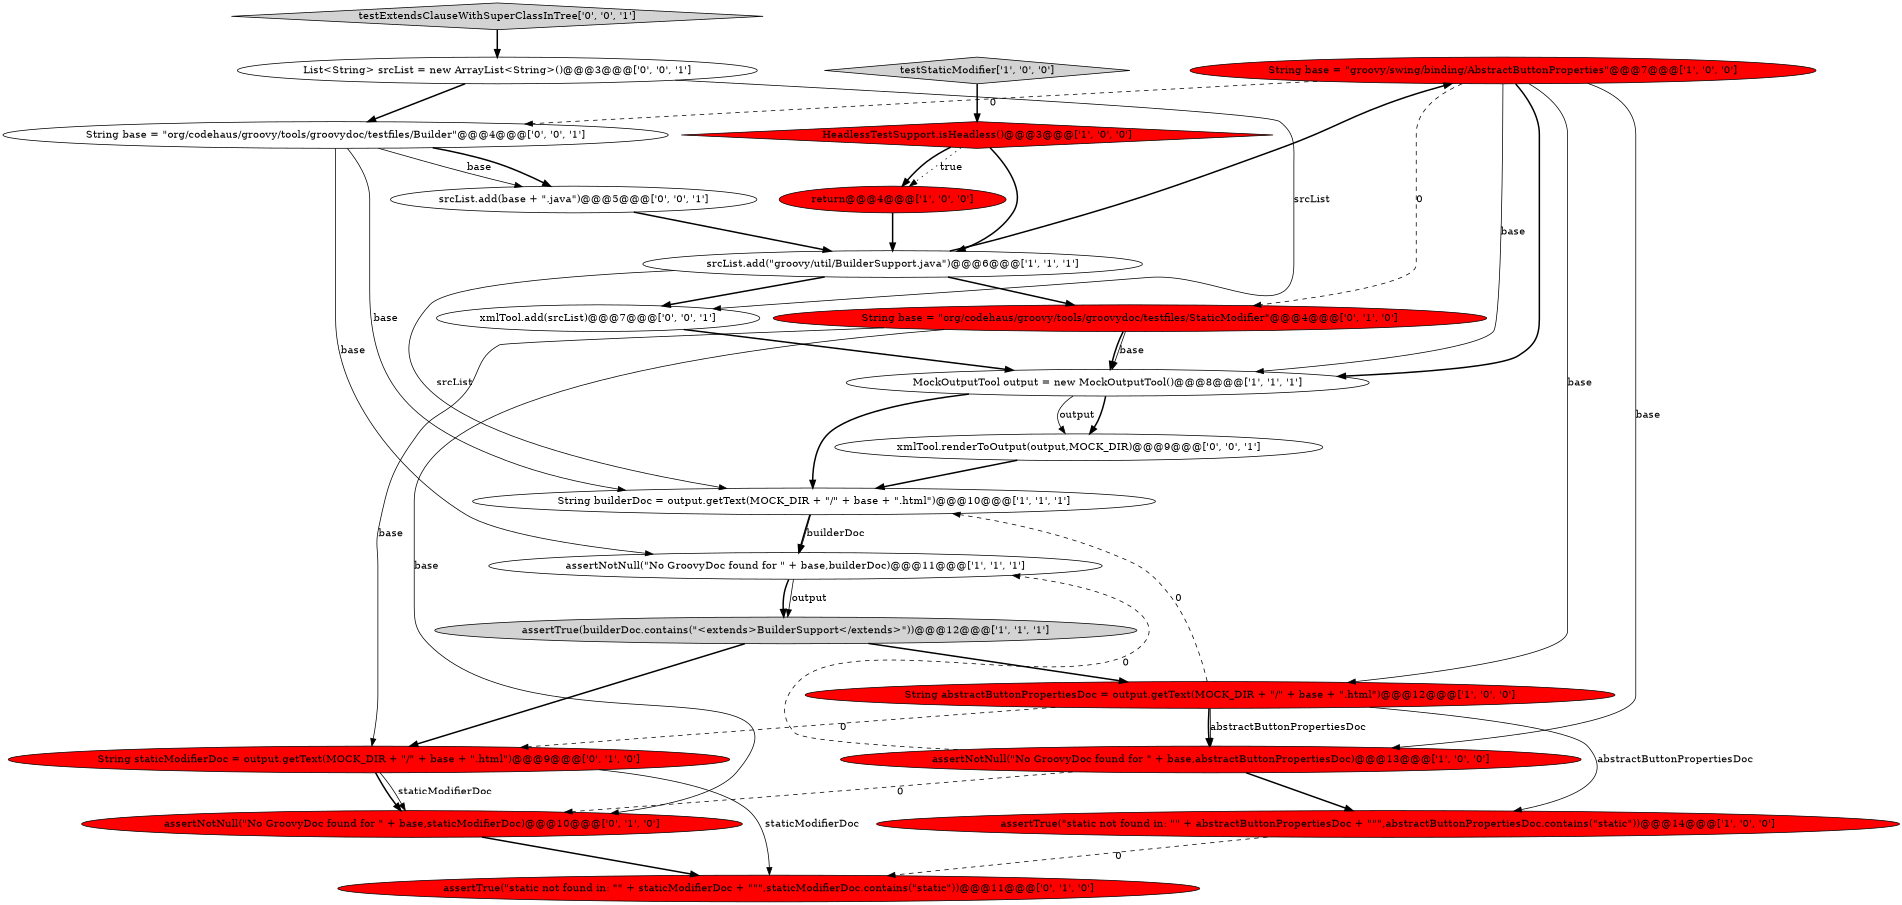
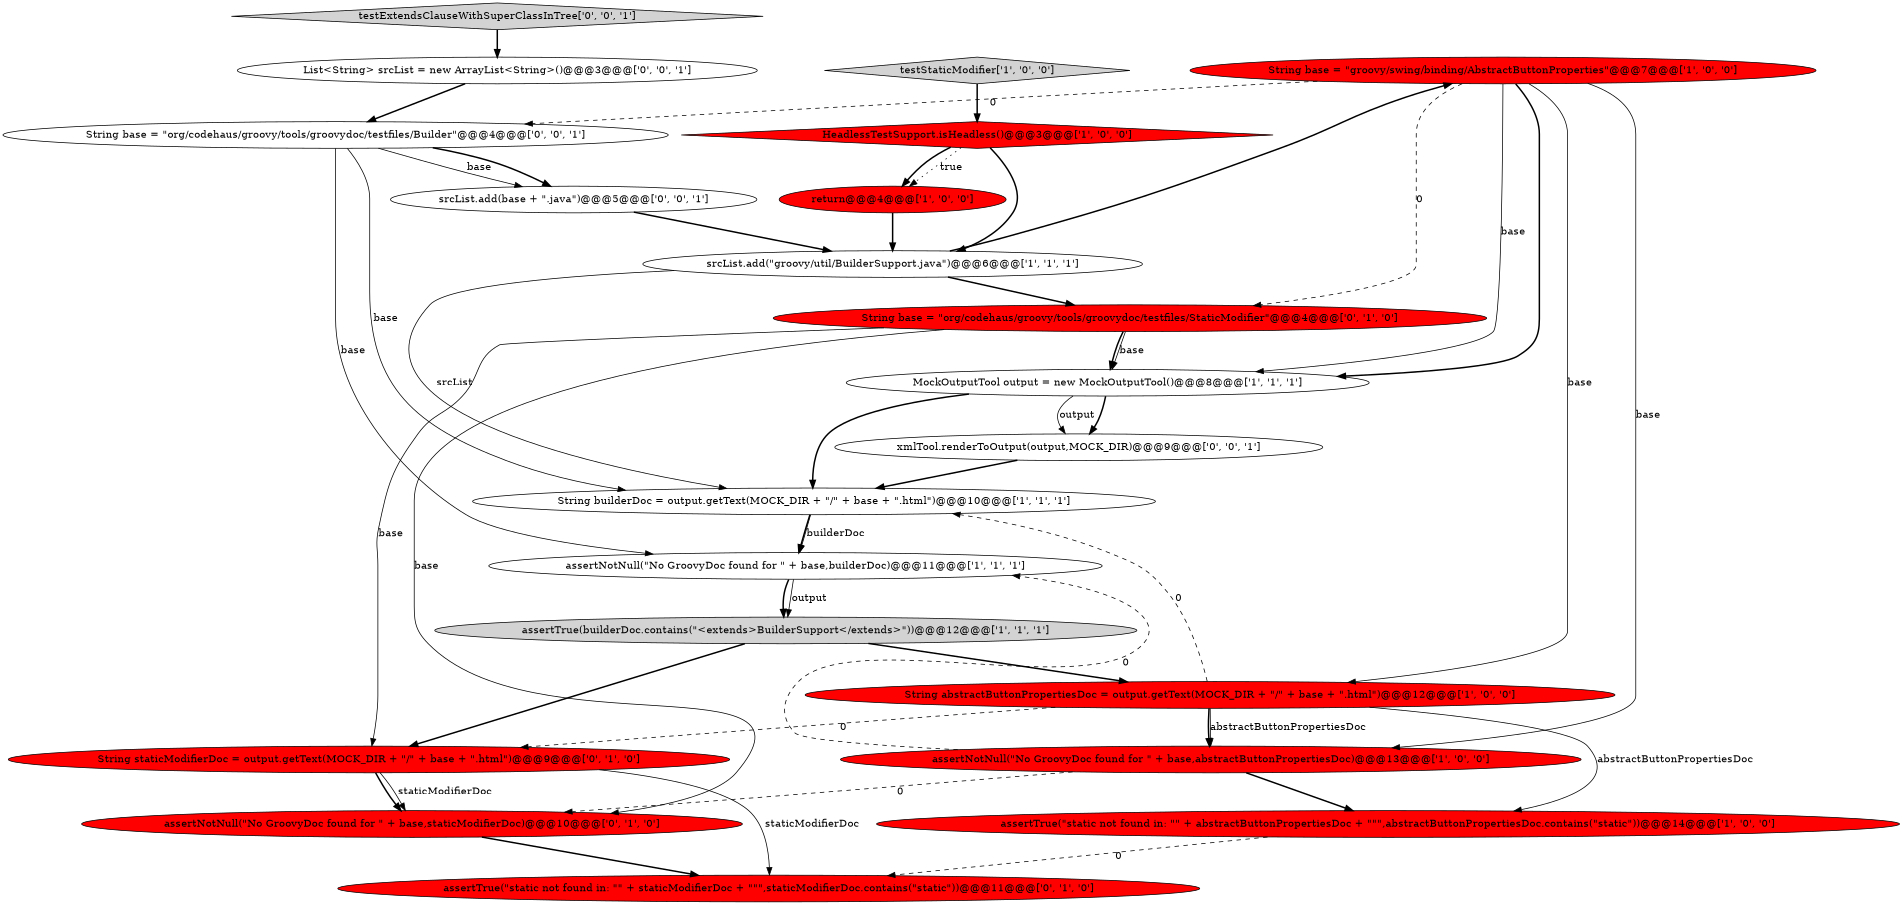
node "xmlTool.add(srcList)@@@7@@@['0', '0', '1']": removed
